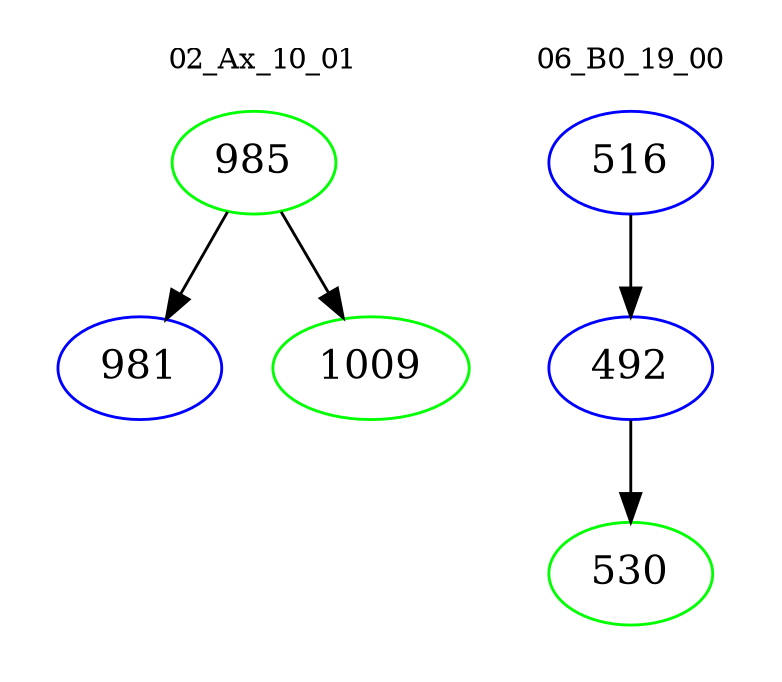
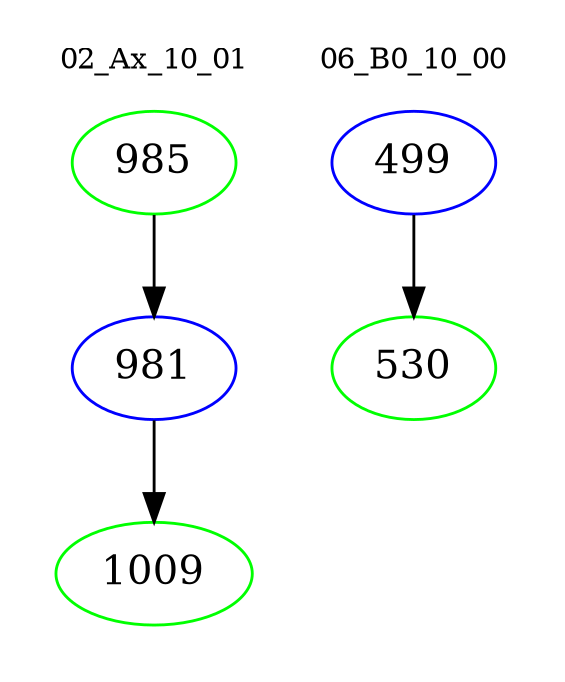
cluster "06_B0_19_00": label "06_B0_19_00" -> "06_B0_10_00"
node "516": removed
edge "985" -> "1009": now "981" -> "1009"
node "492": label "492" -> "499"
